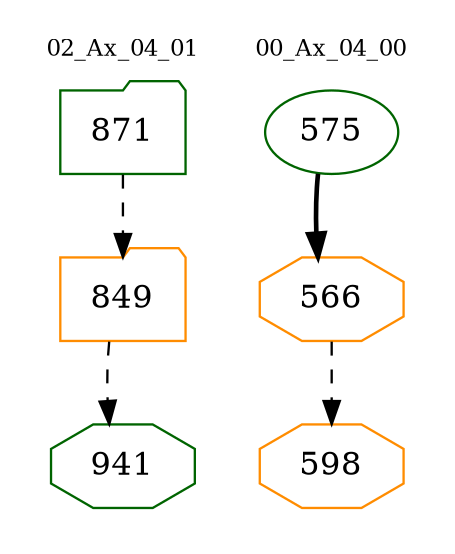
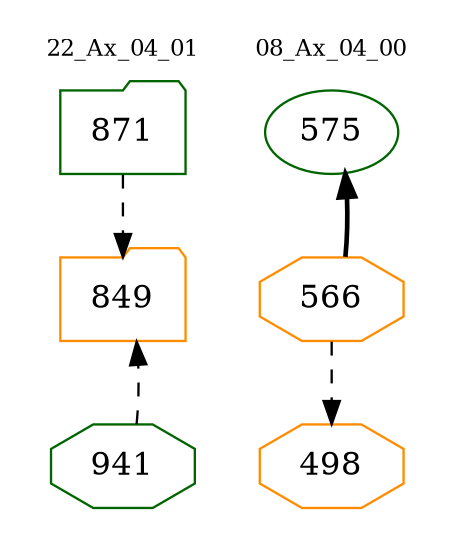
cluster "02_Ax_04_01": label "02_Ax_04_01" -> "22_Ax_04_01"
cluster "00_Ax_04_00": label "00_Ax_04_00" -> "08_Ax_04_00"
edge "575" -> "566": reversed
edge "849" -> "941": reversed
node "598": label "598" -> "498"
